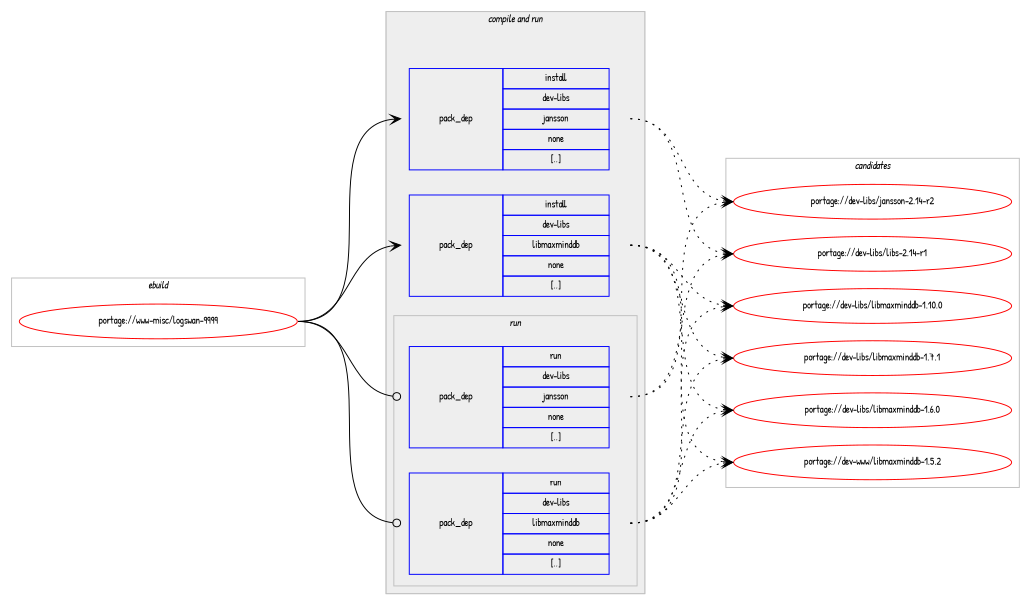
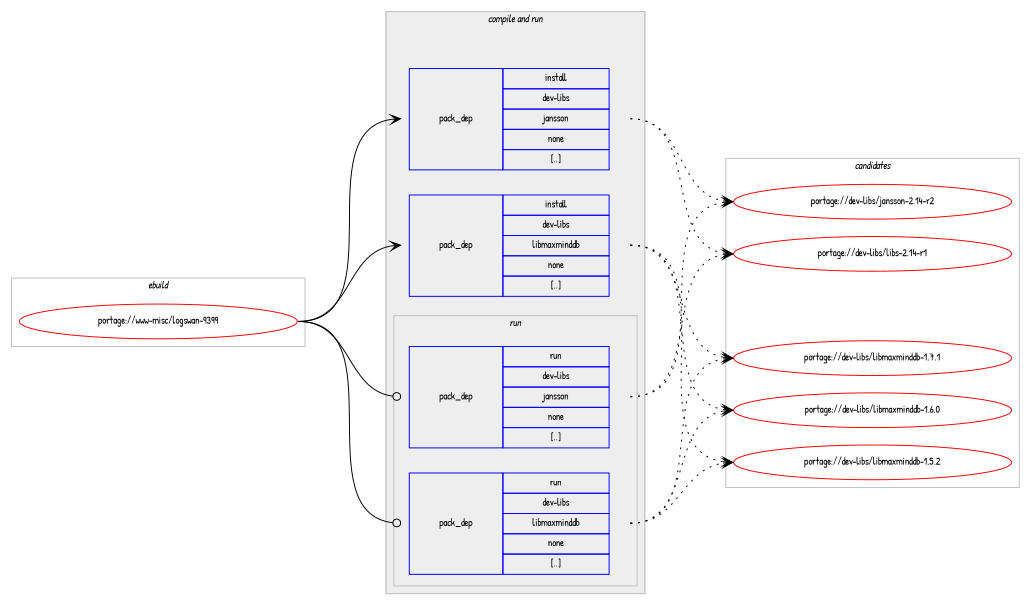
node "portage://dev-libs/libmaxminddb-1.10.0": removed
node "portage://www-misc/logswan-9999": label "portage://www-misc/logswan-9999" -> "portage://www-misc/logswan-9399"
node "portage://dev-www/libmaxminddb-1.5.2": label "portage://dev-www/libmaxminddb-1.5.2" -> "portage://dev-libs/libmaxminddb-1.5.2"
